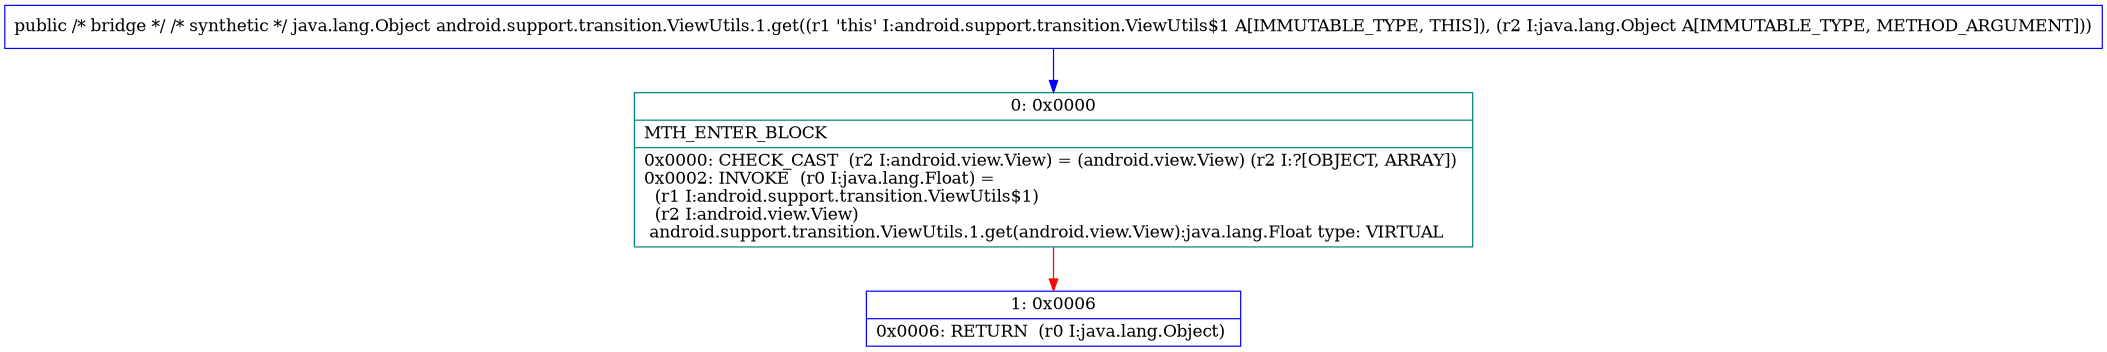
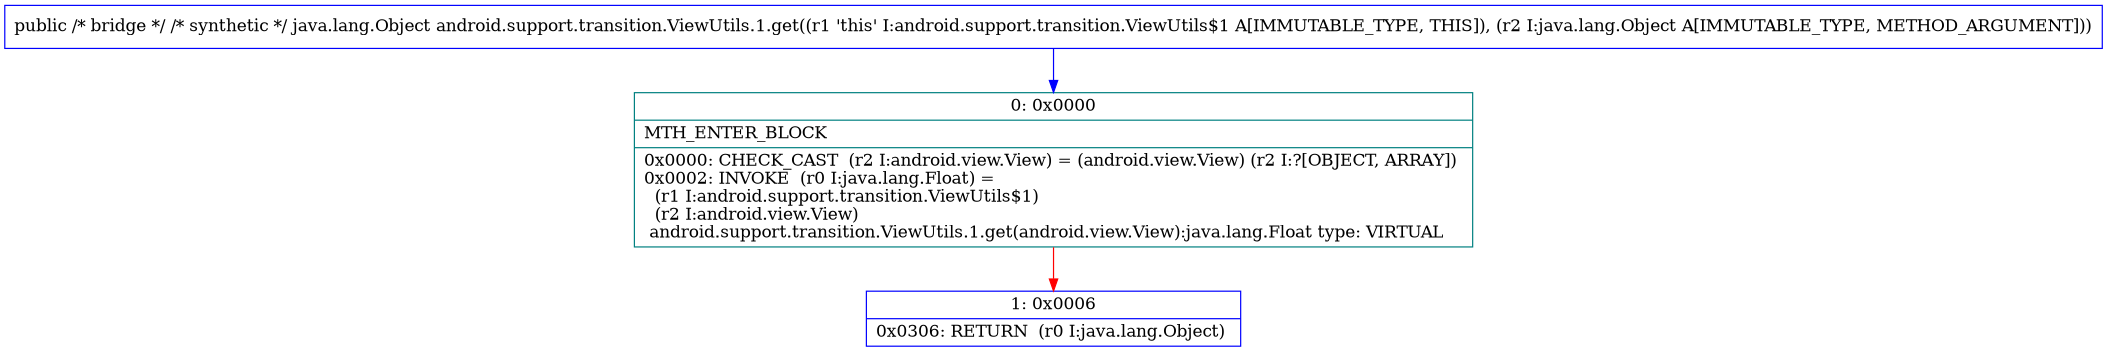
node "1: 0x0006": text "0x0006: RETURN  (r0 I:java.lang.Object)" -> "0x0306: RETURN  (r0 I:java.lang.Object)"
